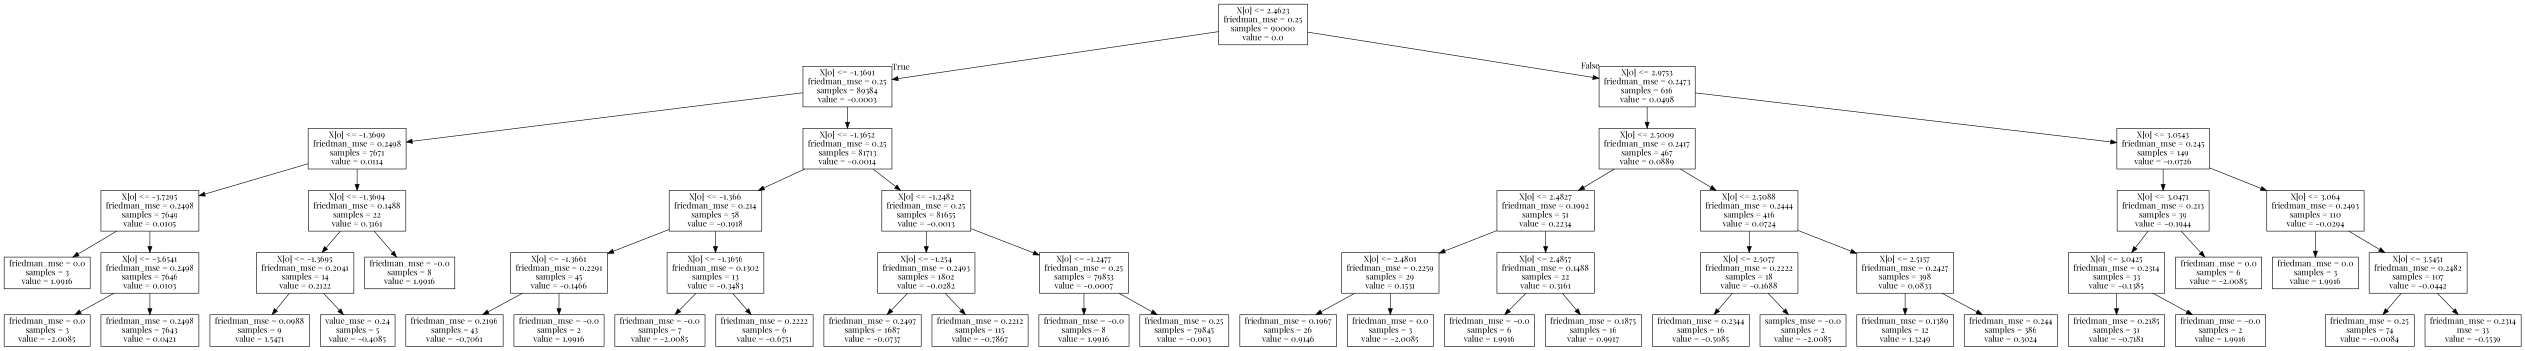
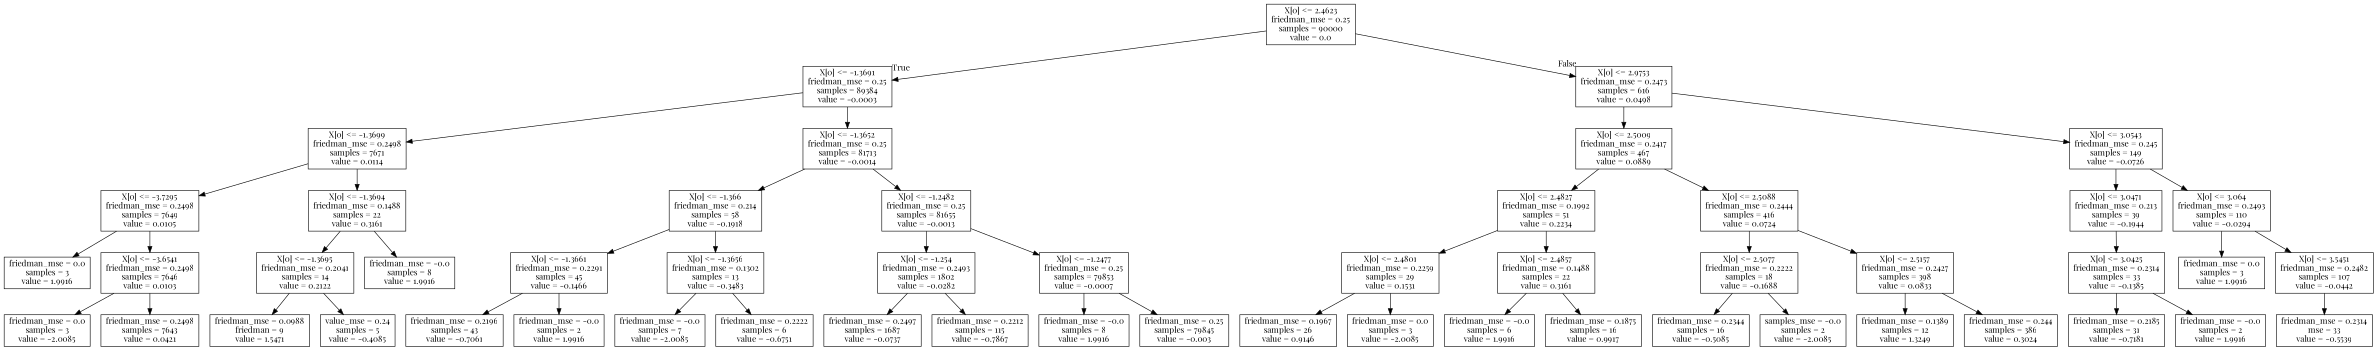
node "friedman_mse = 0.0 samples = 6 value = -2.0085": removed
node "friedman_mse = 0.0988 samples = 9 value = 1.5471": label "friedman_mse = 0.0988 samples = 9 value = 1.5471" -> "friedman_mse = 0.0988 friedman = 9 value = 1.5471"
node "friedman_mse = 0.25 samples = 74 value = -0.0084": removed
